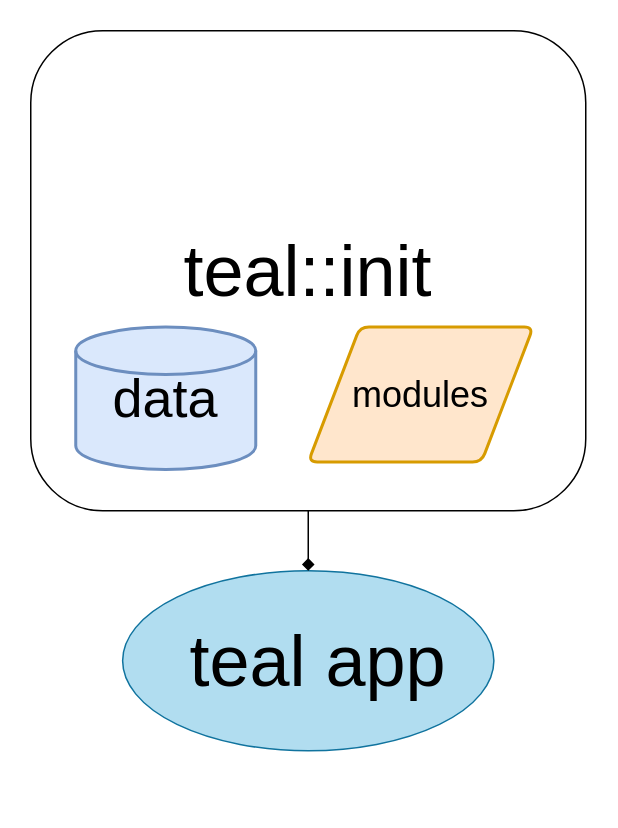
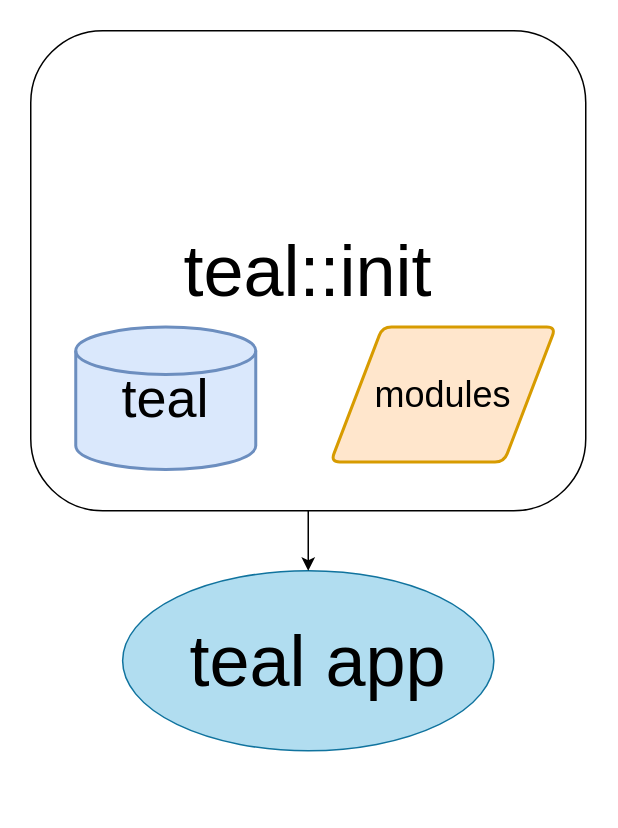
node "modules": moved (421, 395) -> (443, 395)
node "data": label "data" -> "teal"
edge "teal::init" -> "teal app": arrowhead diamond -> classic
